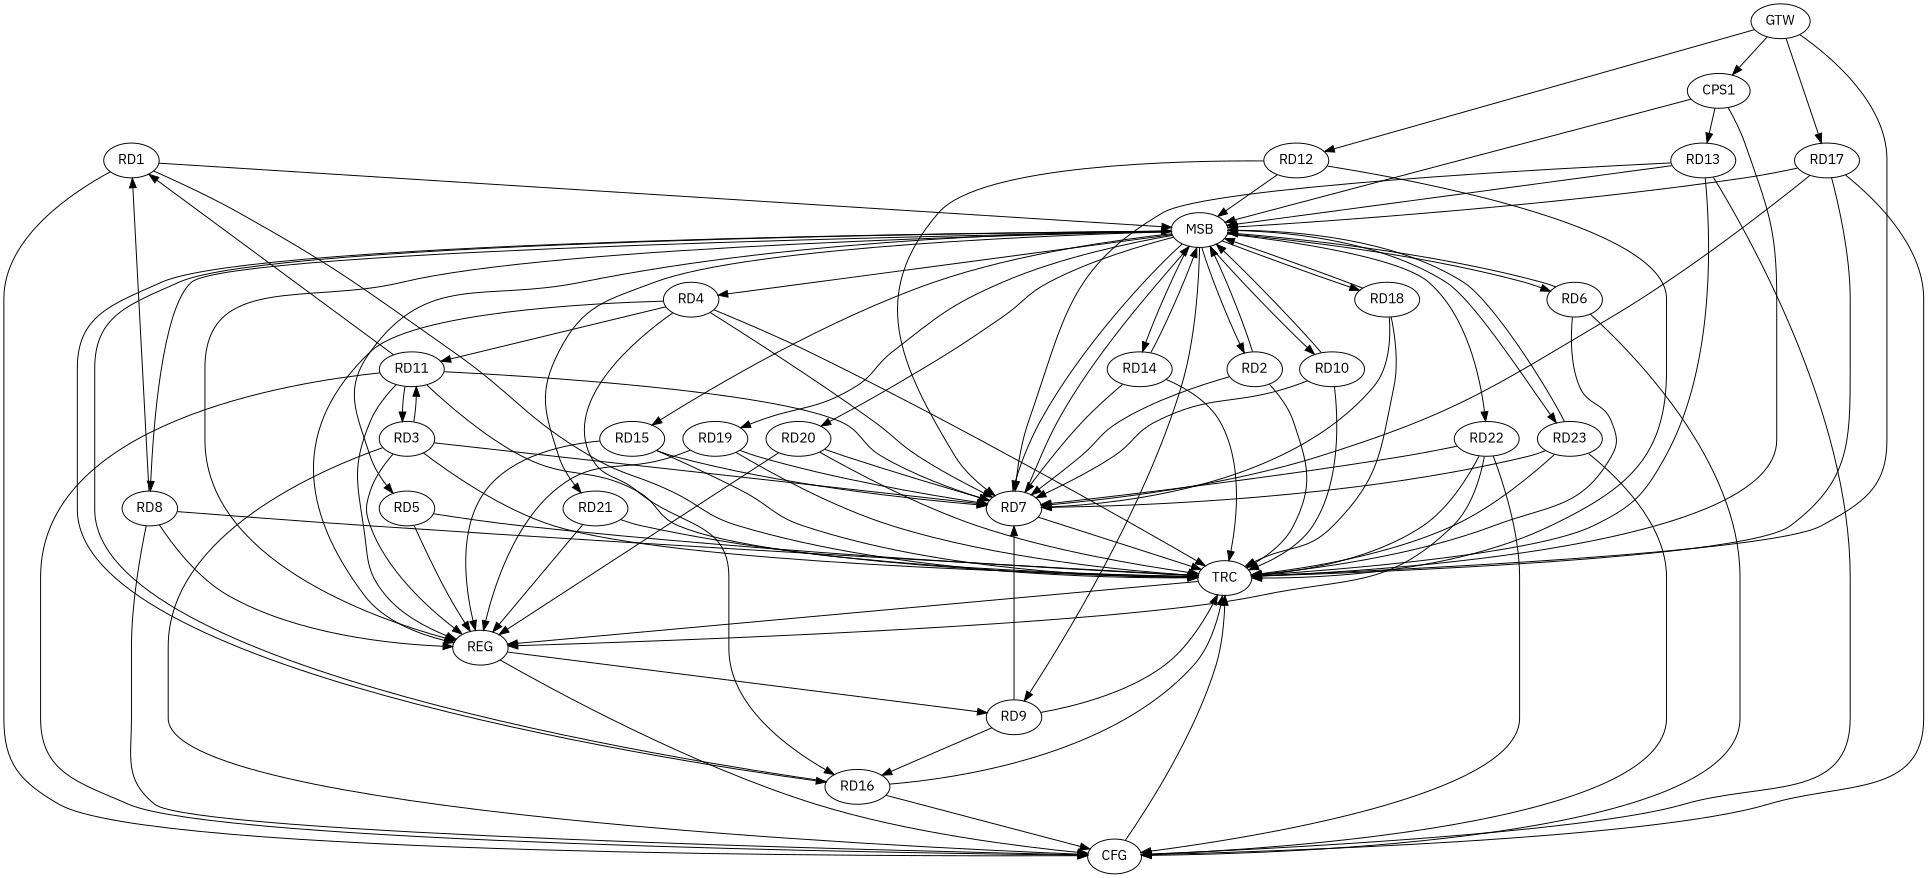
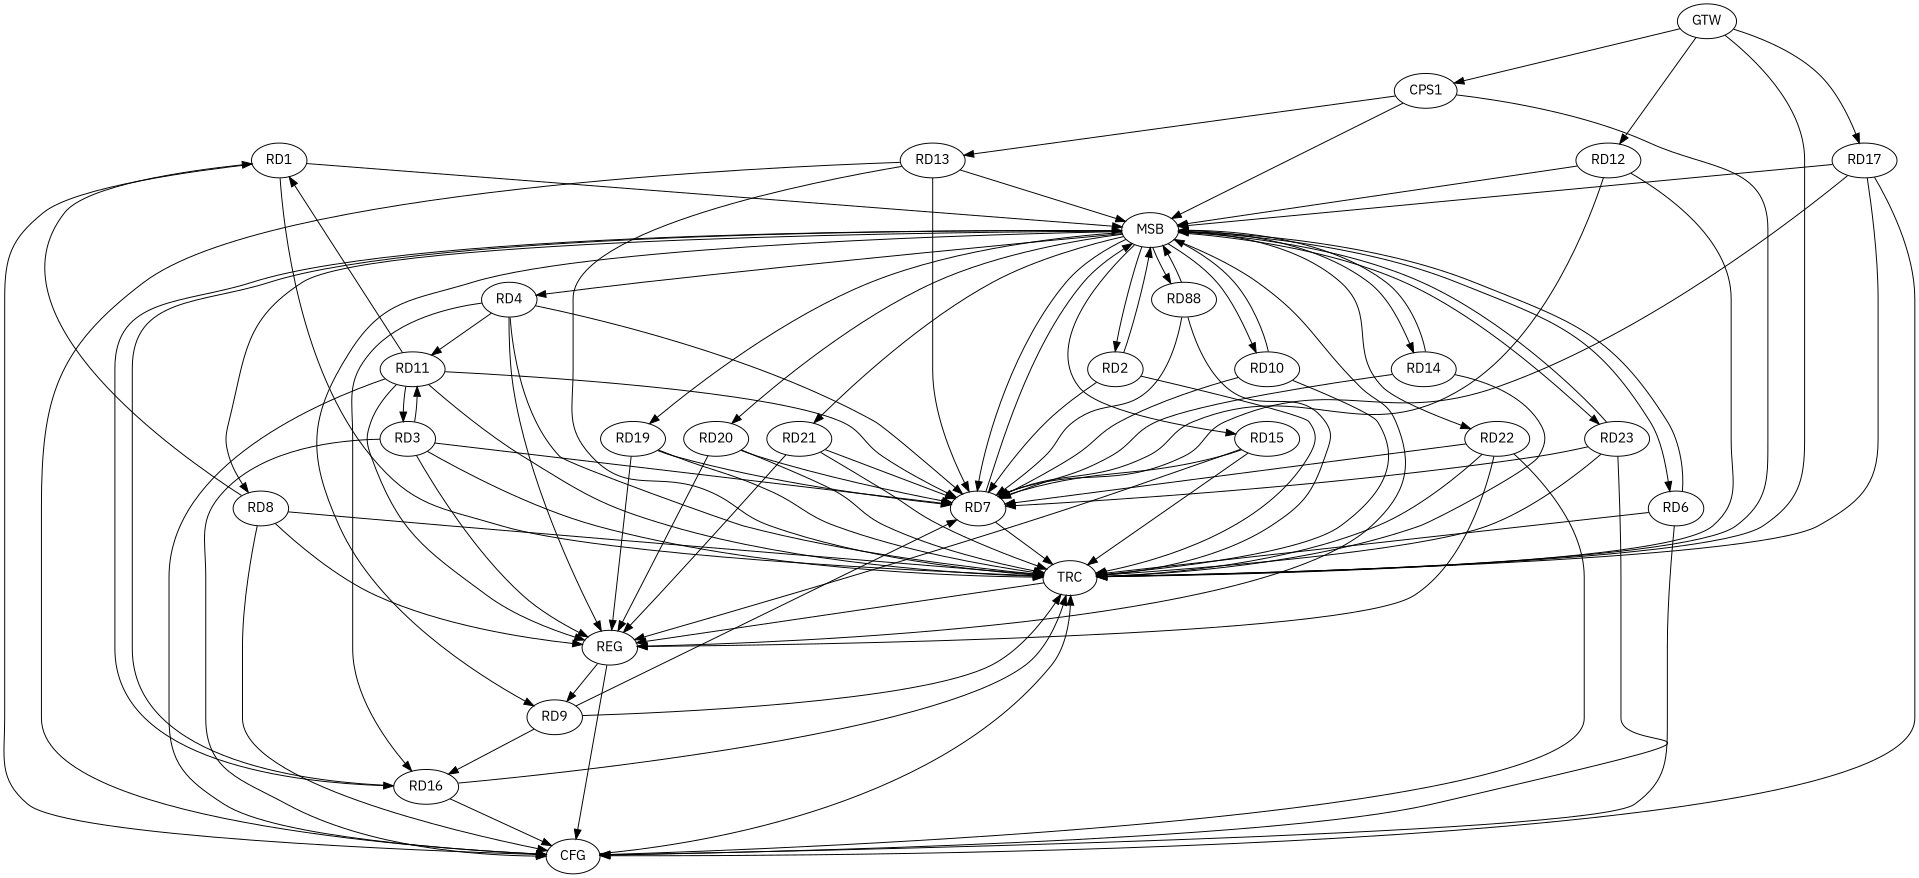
node "RD18": label "RD18" -> "RD88"
edge "RD21" -> "RD7": added
node "RD5": removed
